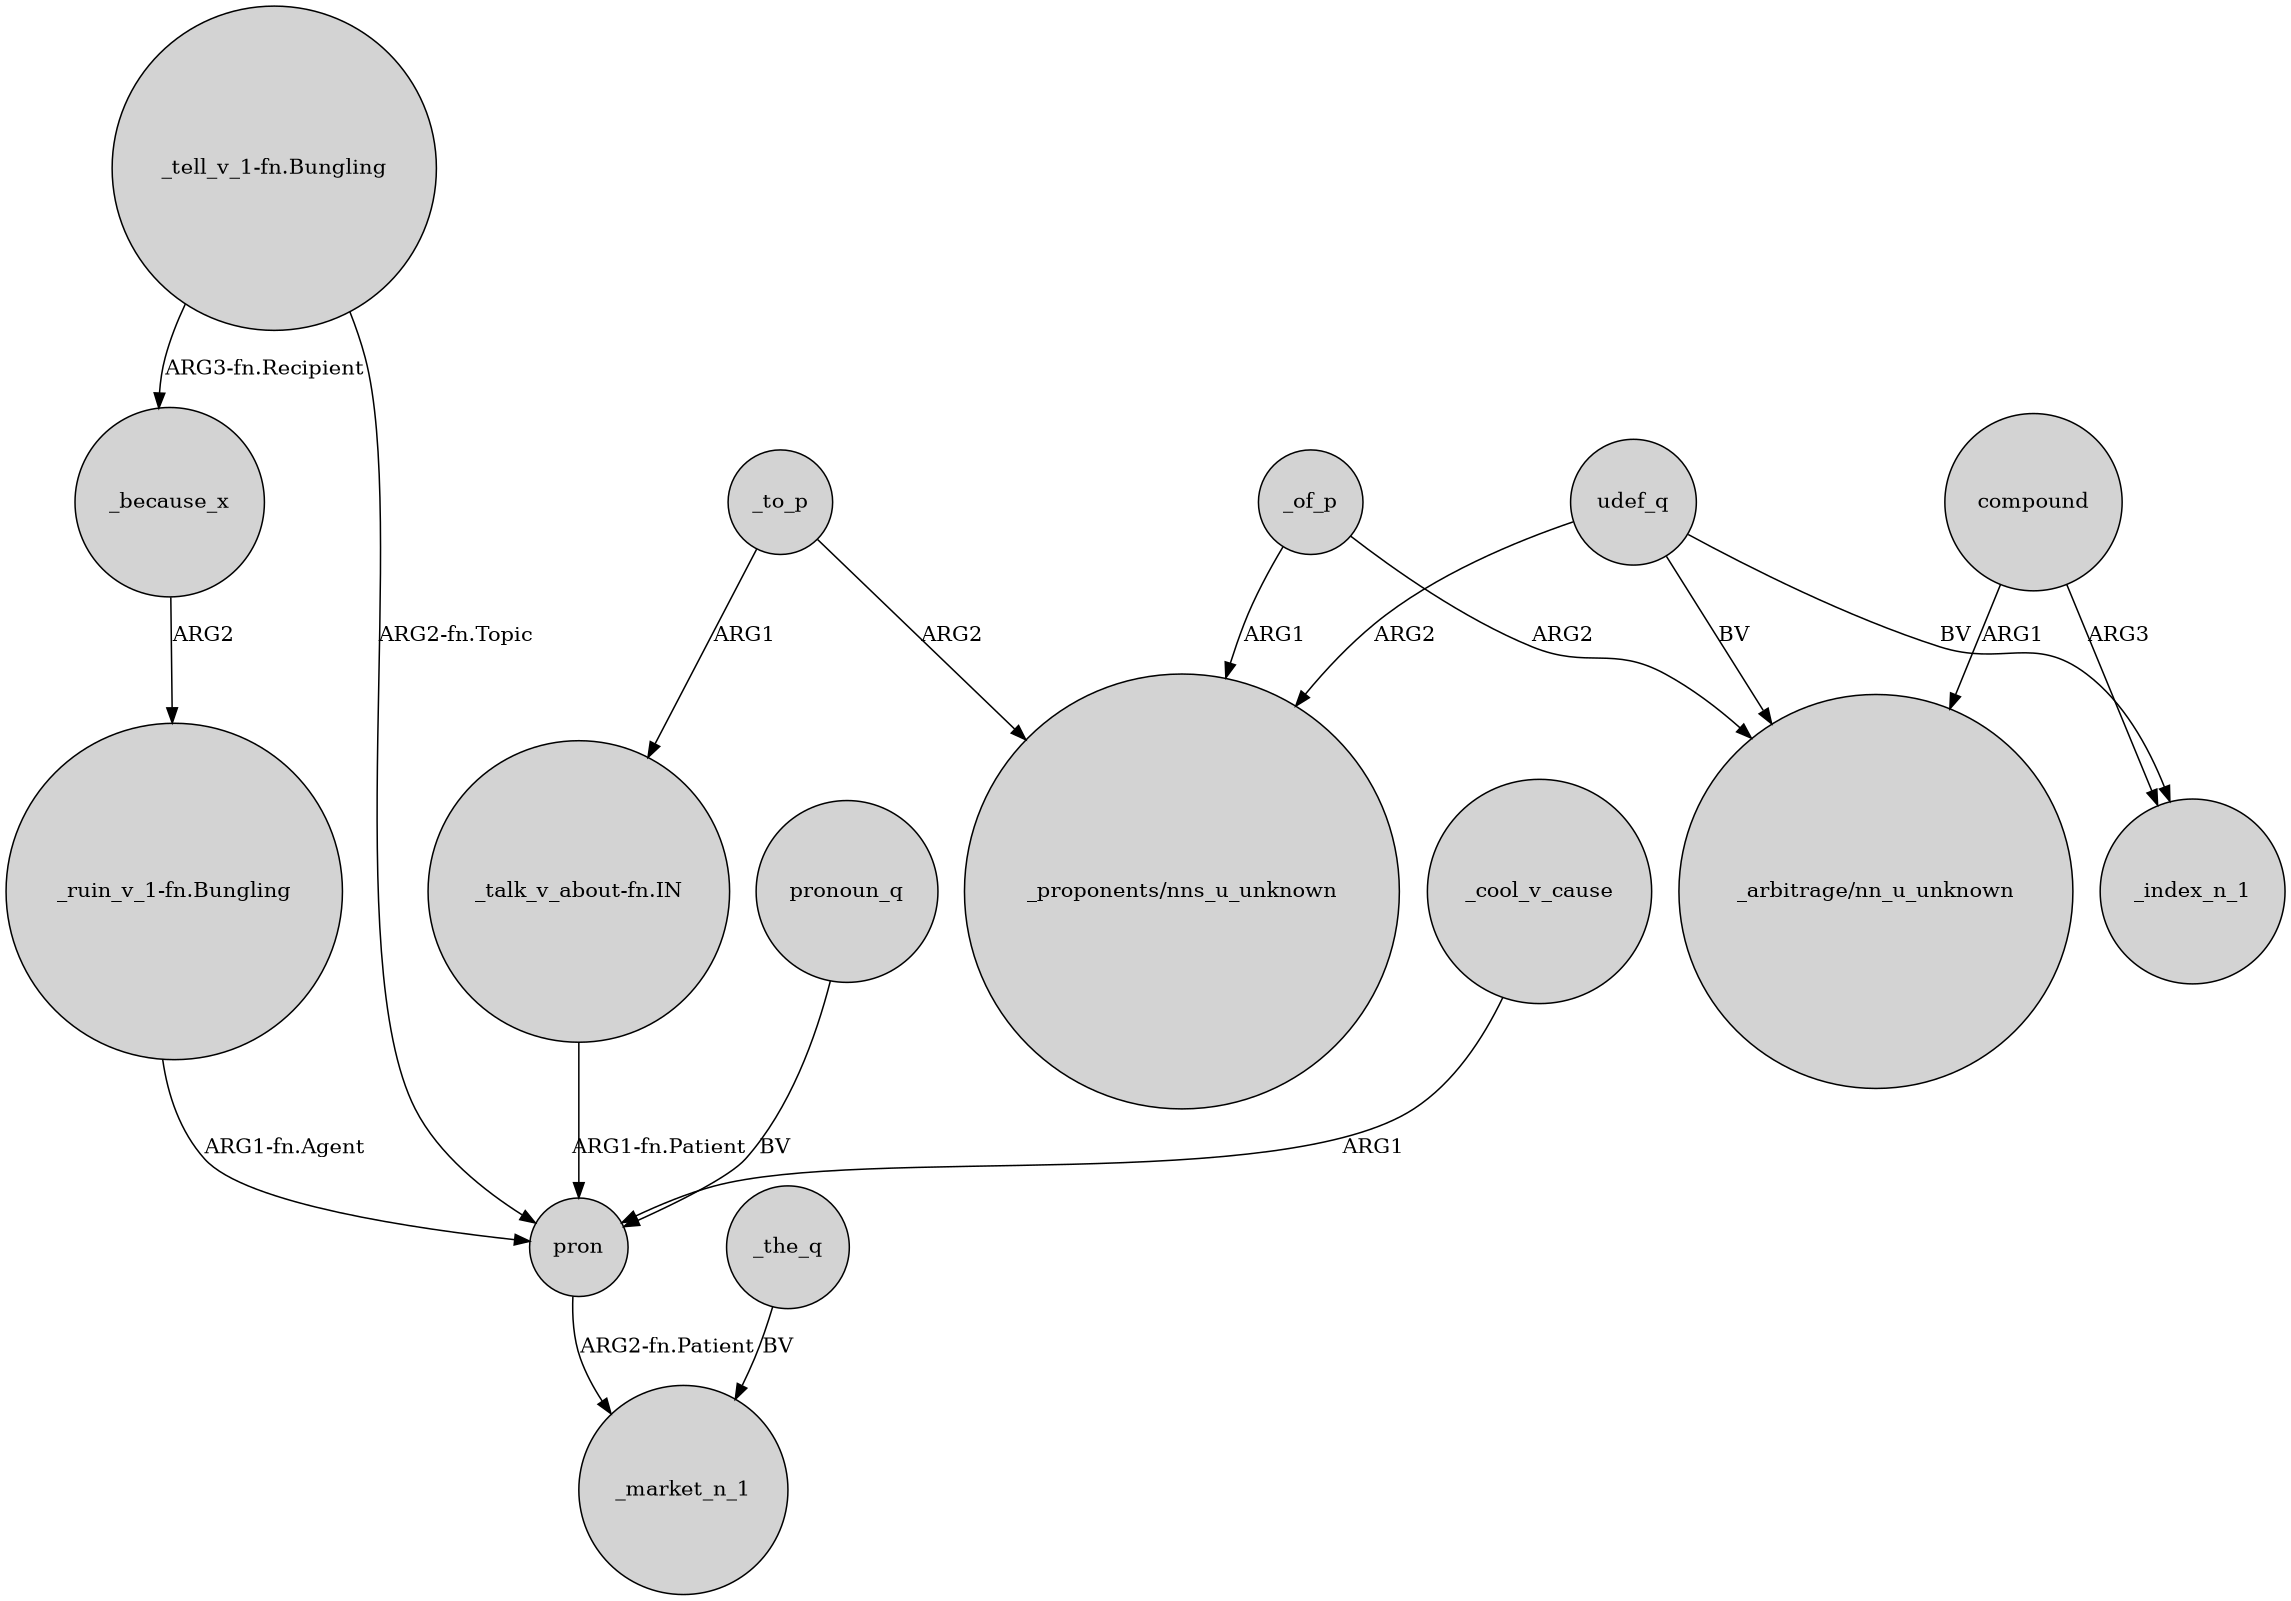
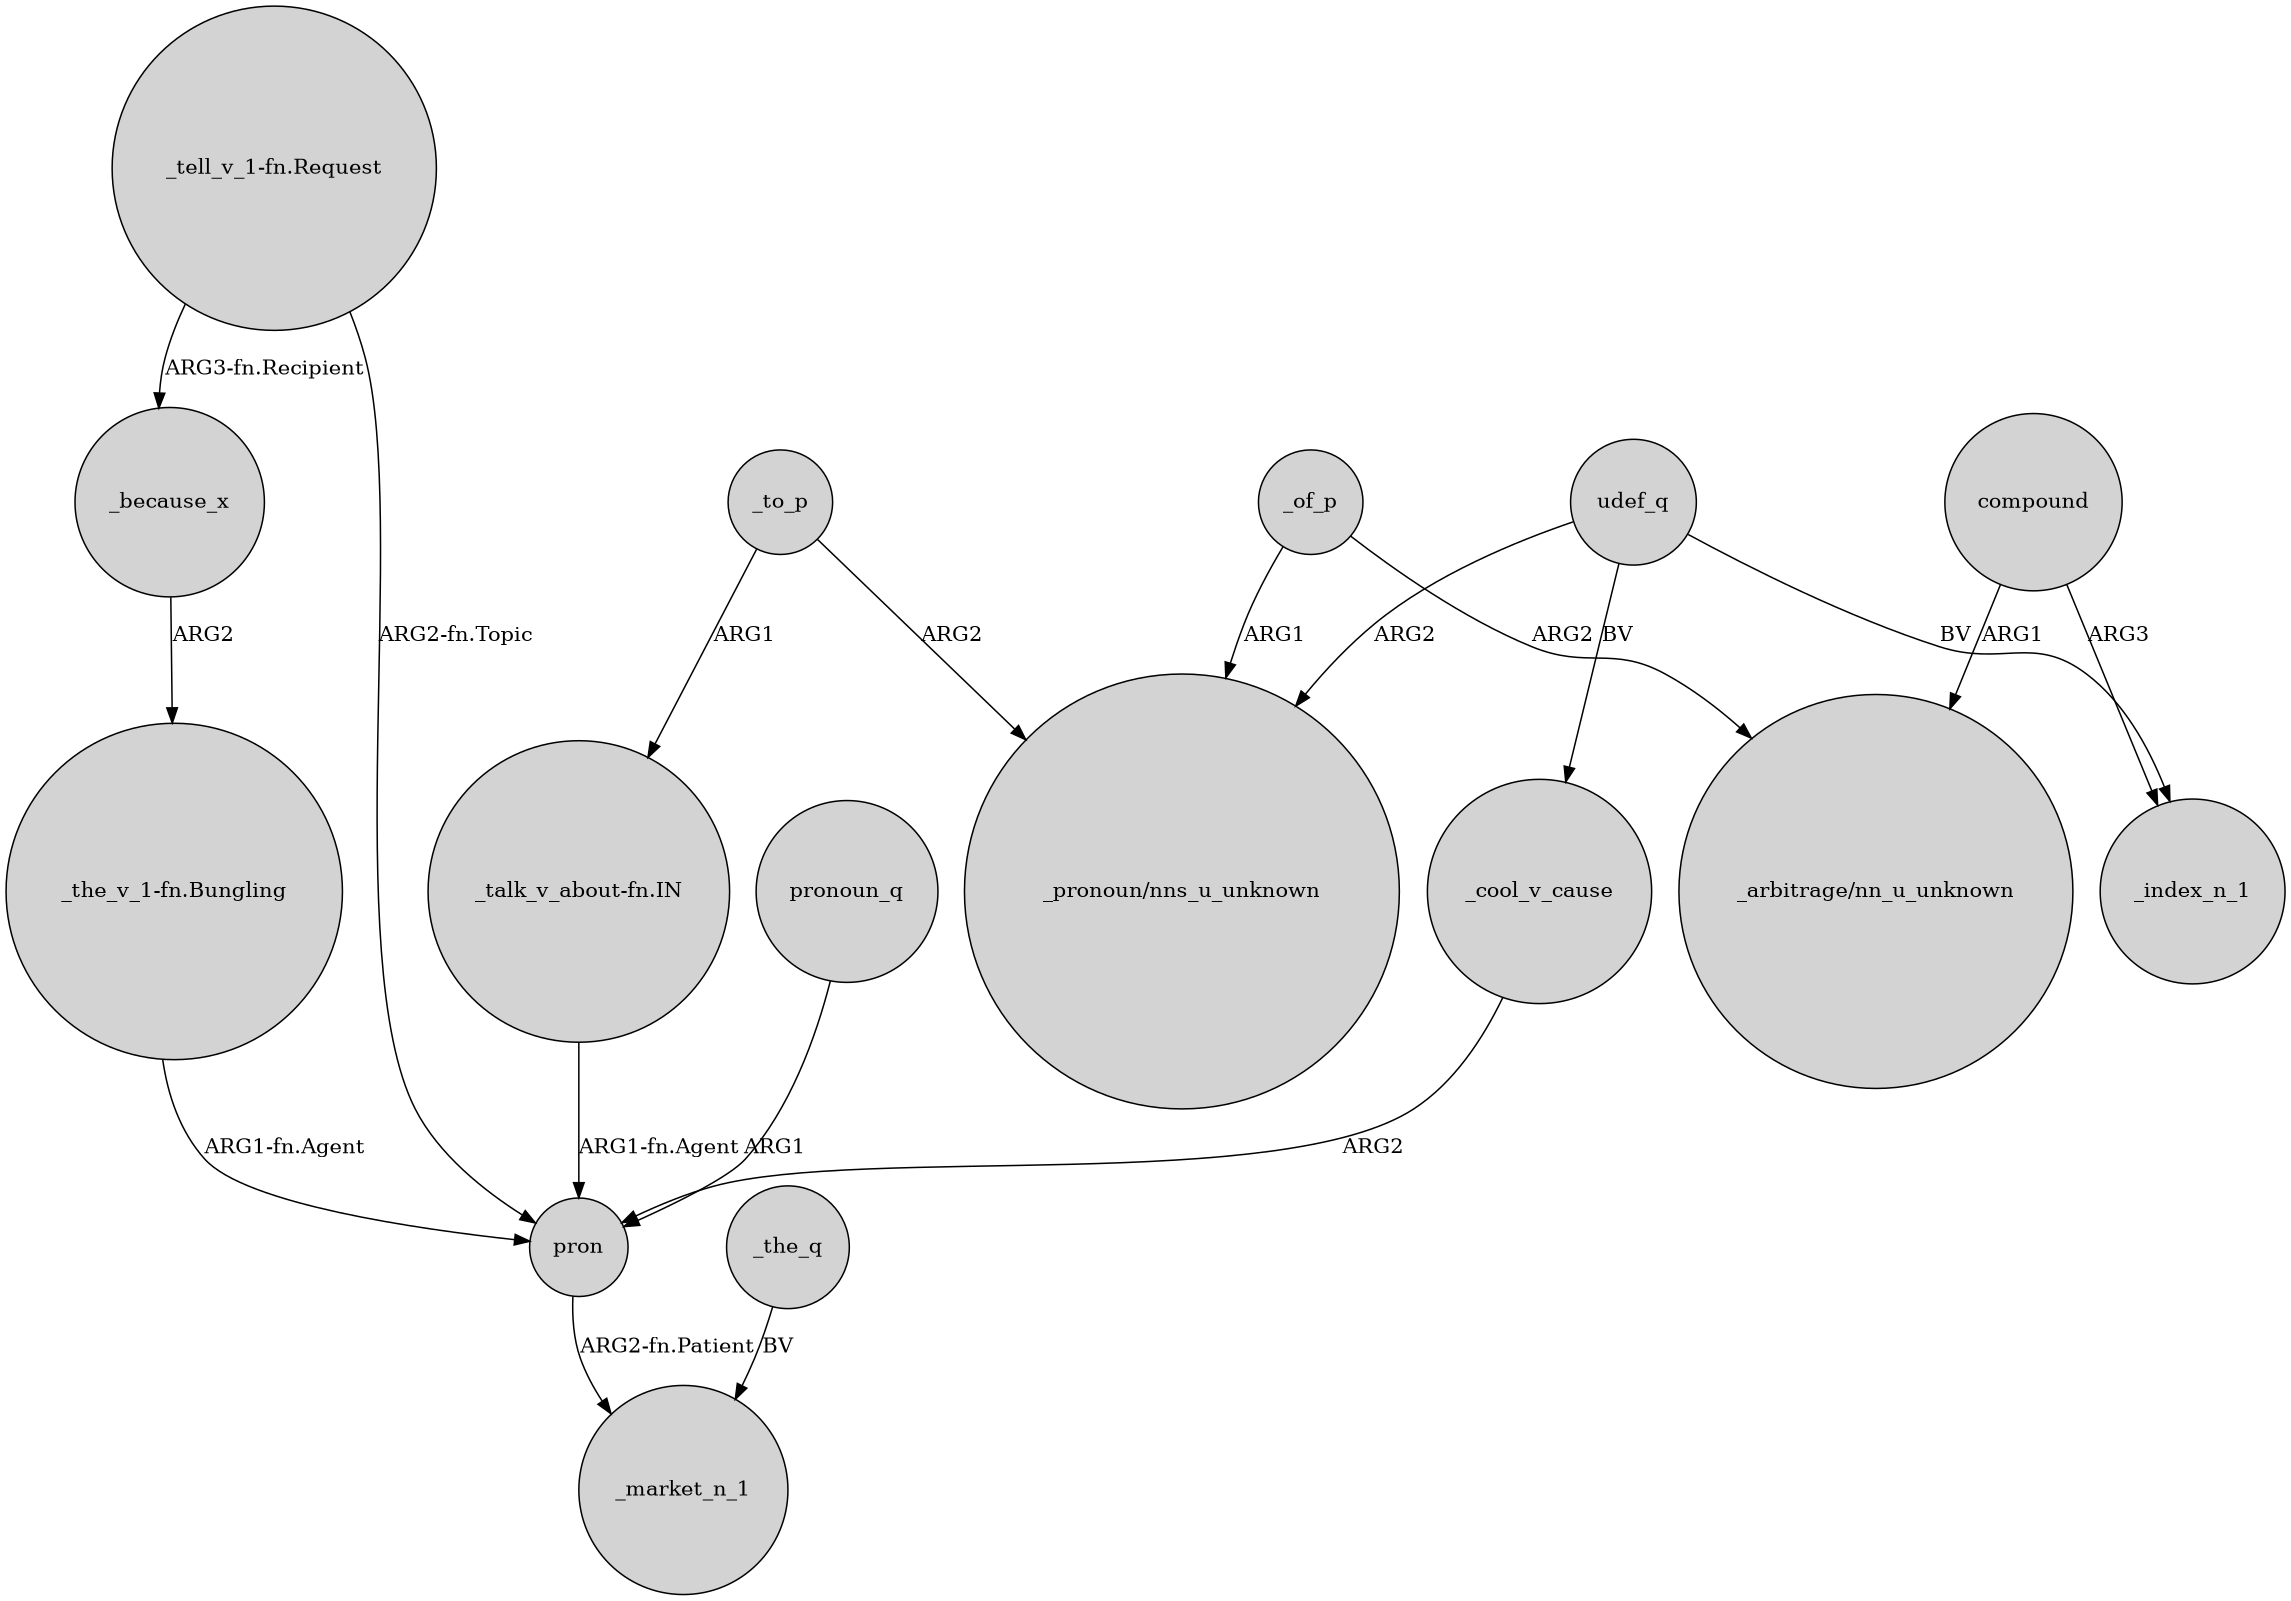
node "_tell_v_1-fn.Bungling": label "_tell_v_1-fn.Bungling" -> "_tell_v_1-fn.Request"
edge "udef_q" -> "_arbitrage/nn_u_unknown": now "udef_q" -> "_cool_v_cause"
node "_ruin_v_1-fn.Bungling": label "_ruin_v_1-fn.Bungling" -> "_the_v_1-fn.Bungling"
node "_proponents/nns_u_unknown": label "_proponents/nns_u_unknown" -> "_pronoun/nns_u_unknown"
edge "_talk_v_about-fn.IN" -> "pron": label "ARG1-fn.Patient" -> "ARG1-fn.Agent"
edge "pronoun_q" -> "pron": label "BV" -> "ARG1"
edge "_cool_v_cause" -> "pron": label "ARG1" -> "ARG2"
